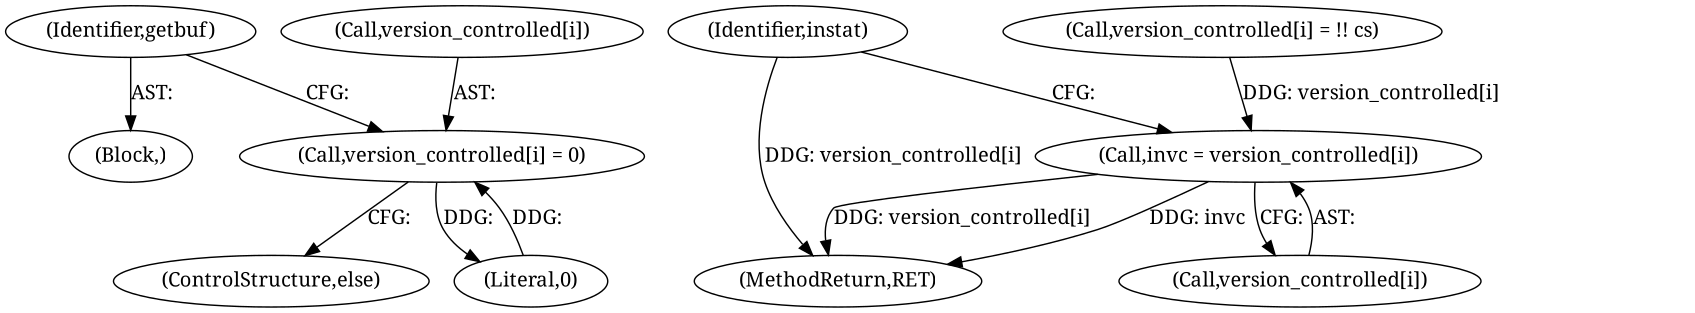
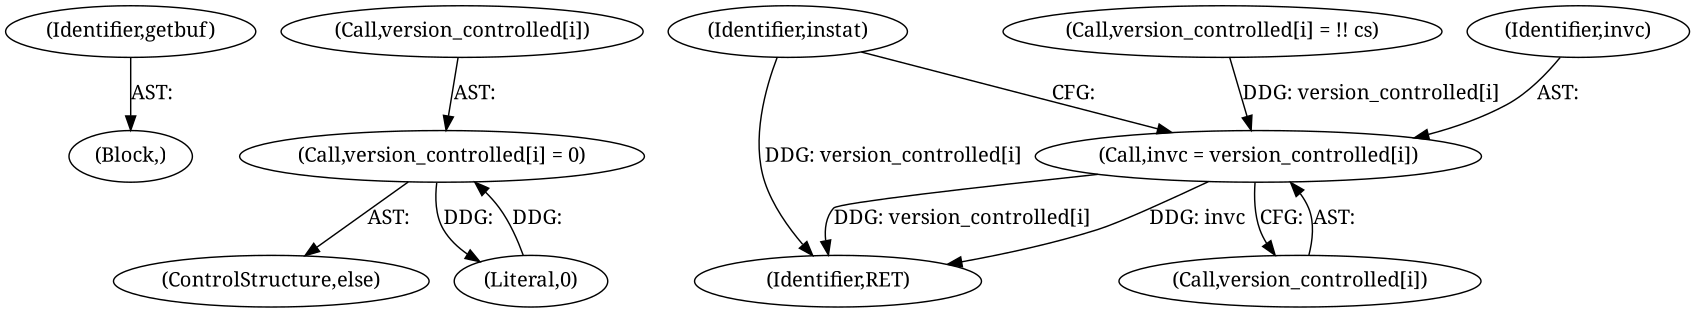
node "(Identifier,invc)": added
edge "(Identifier,getbuf)" -> "(Call,version_controlled[i] = 0)": removed, label "CFG:"
edge "(Call,version_controlled[i] = 0)" -> "(ControlStructure,else)": label "CFG: " -> "AST: "
node "(MethodReturn,RET)": label "(MethodReturn,RET)" -> "(Identifier,RET)"
